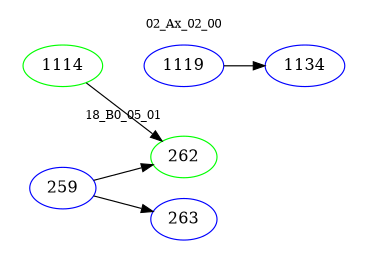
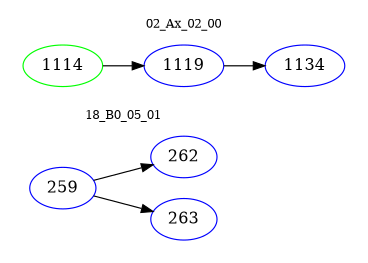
edge "1114" -> "262": now "1114" -> "1119"
node "262": color green -> blue
